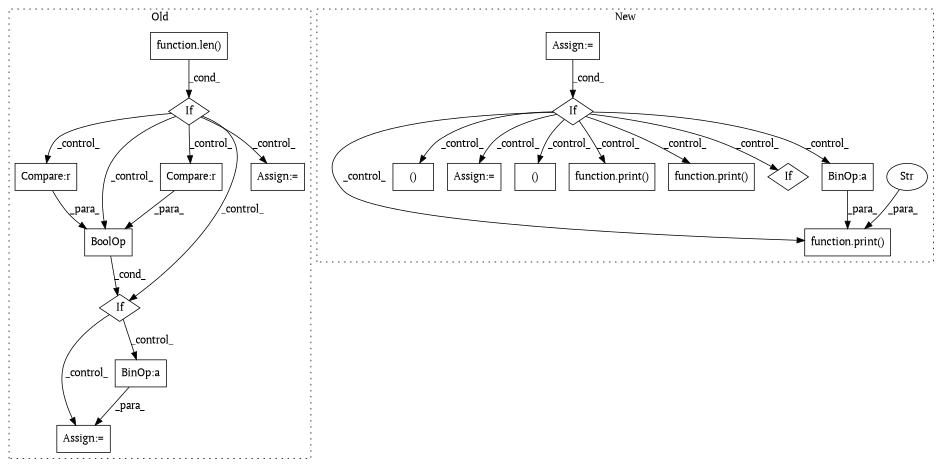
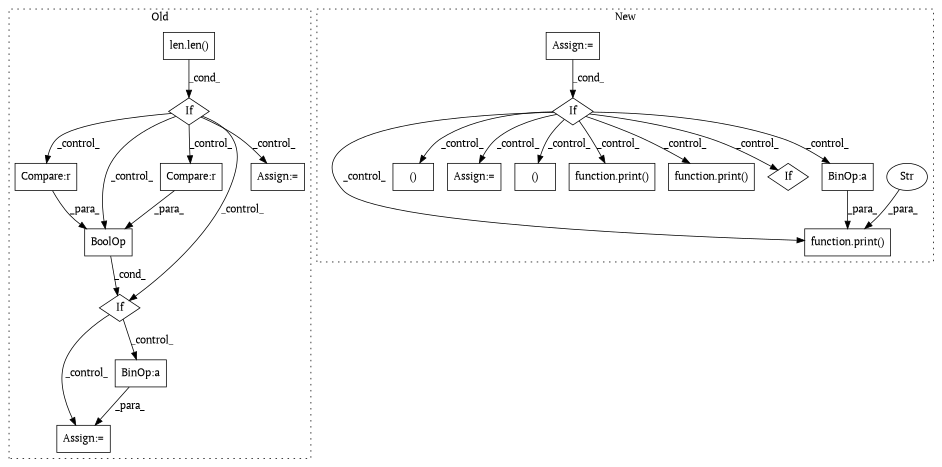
node "function.len()": label "function.len()" -> "len.len()"
